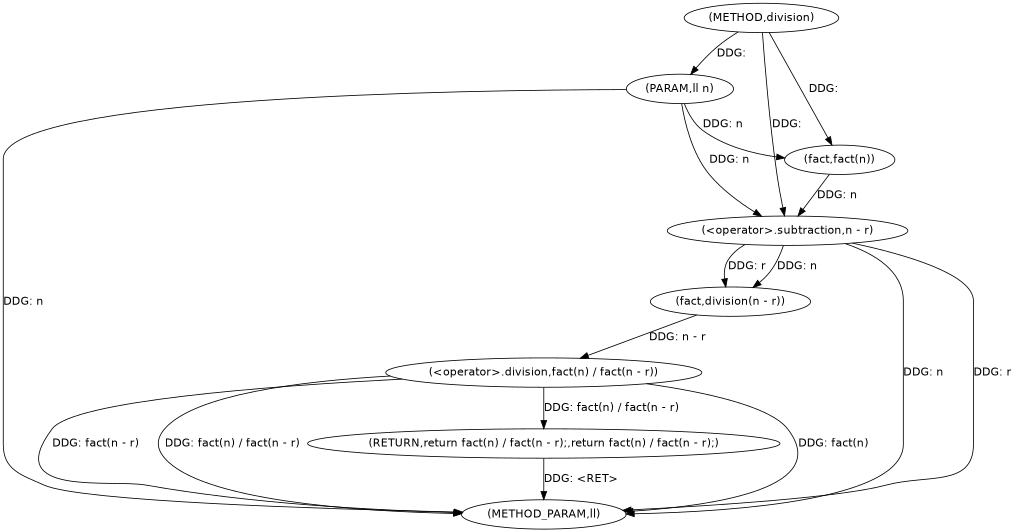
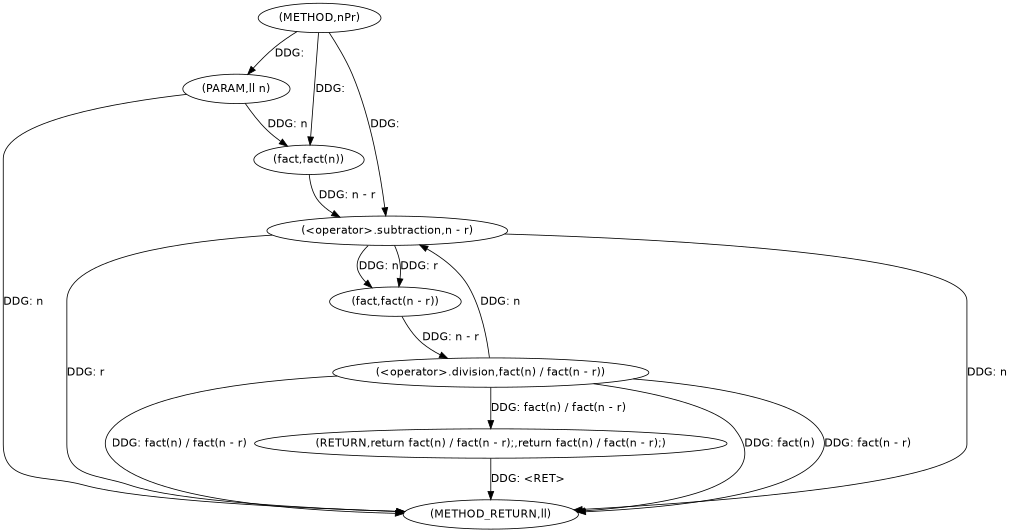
node "(METHOD,division)": label "(METHOD,division)" -> "(METHOD,nPr)"
edge "(PARAM,ll n)" -> "(<operator>.subtraction,n - r)": now "(<operator>.division,fact(n) / fact(n - r))" -> "(<operator>.subtraction,n - r)"
edge "(fact,fact(n))" -> "(<operator>.subtraction,n - r)": label "DDG: n" -> "DDG: n - r"
node "(fact,division(n - r))": label "(fact,division(n - r))" -> "(fact,fact(n - r))"
node "(METHOD_PARAM,ll)": label "(METHOD_PARAM,ll)" -> "(METHOD_RETURN,ll)"
